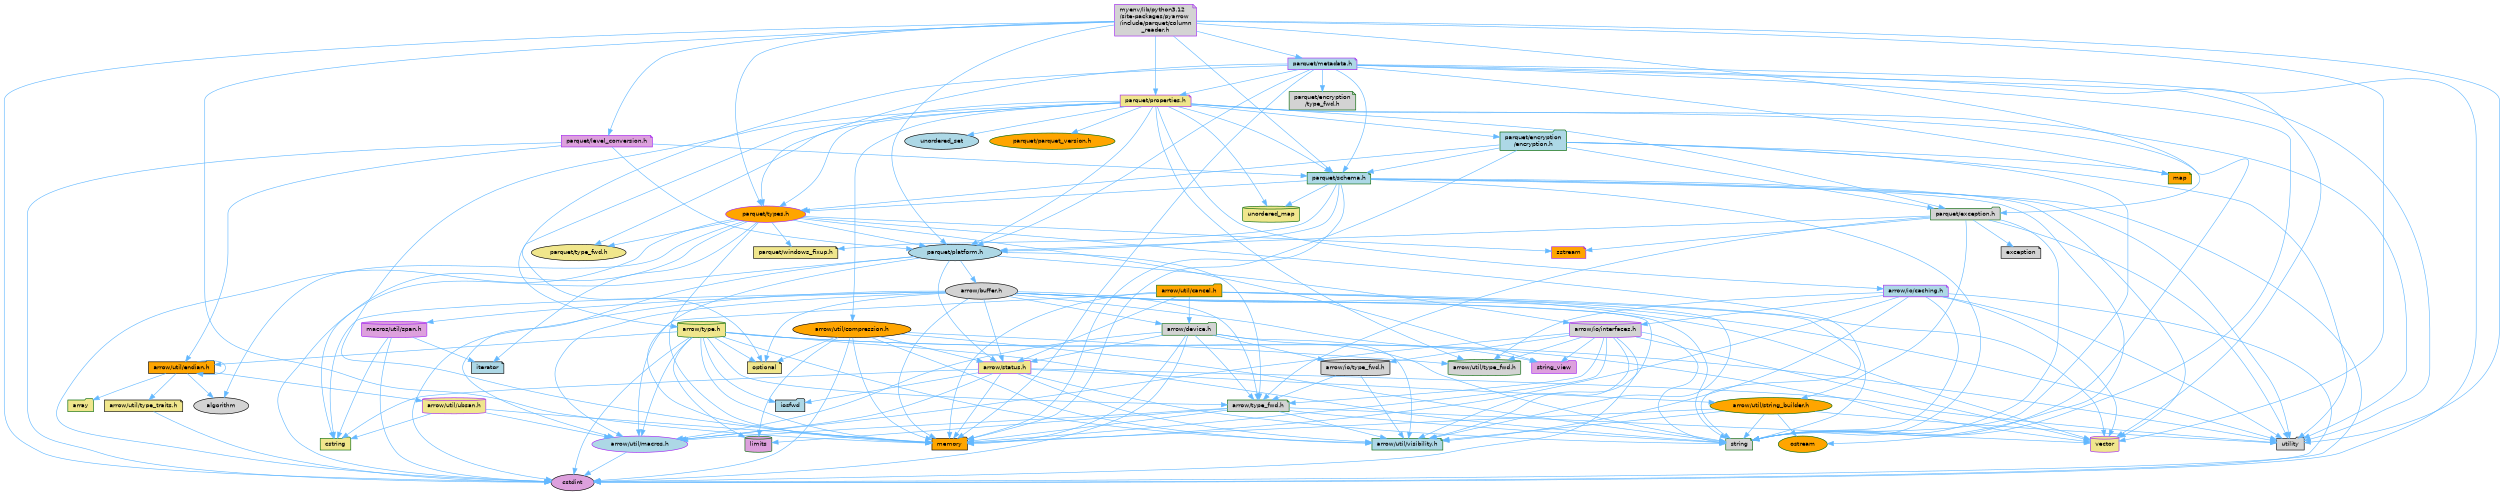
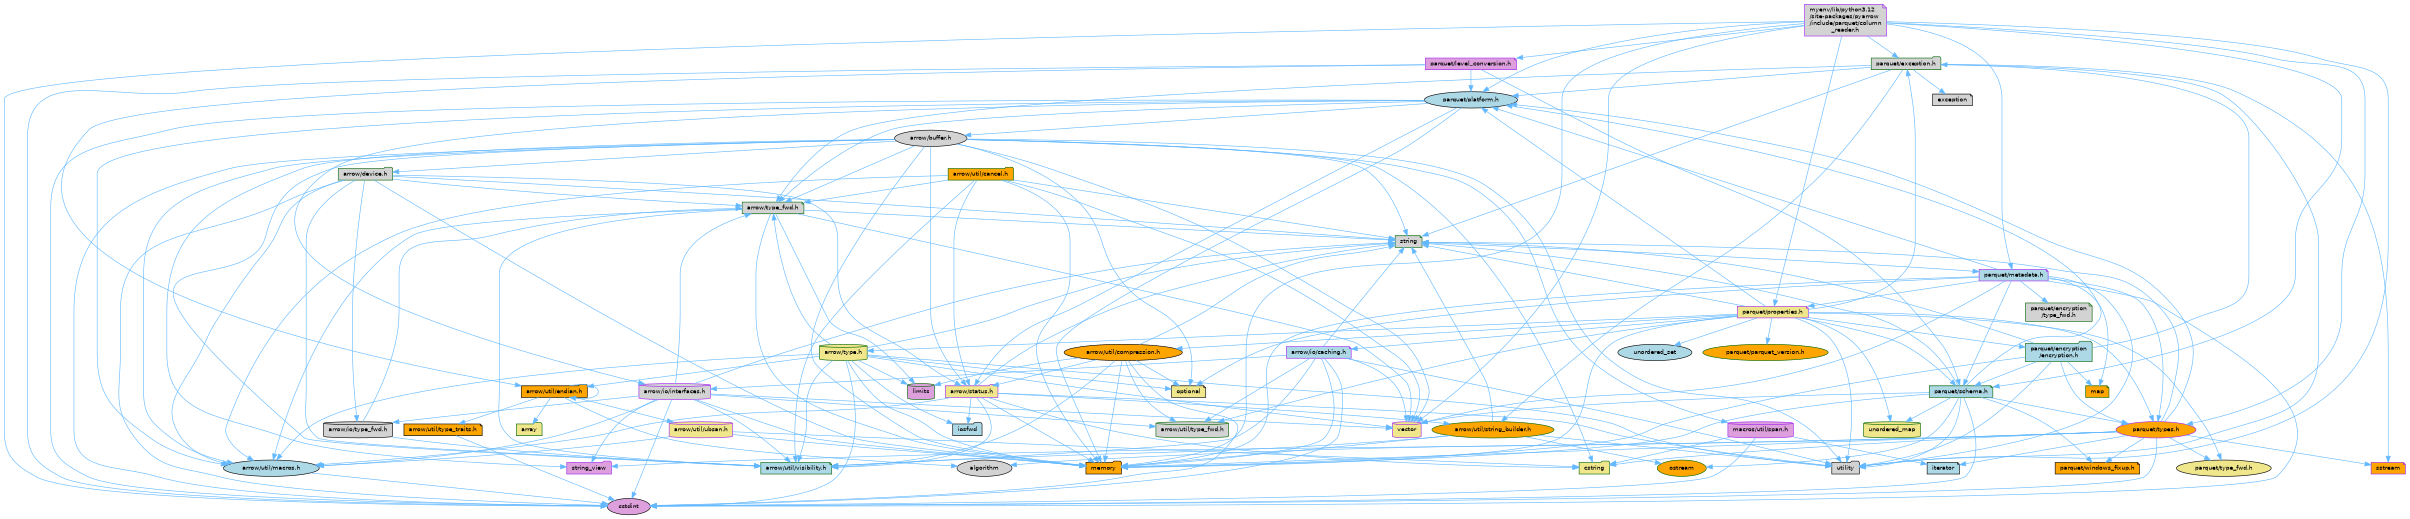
edge "parquet/metadata.h" -> "string": reversed
node "parquet/windows_fixup.h": fillcolor khaki -> orange
edge "arrow/util/cancel.h" -> "arrow/device.h": now "arrow/util/cancel.h" -> "arrow/type_fwd.h"
node "arrow/util/type_traits.h": fillcolor khaki -> orange
node "arrow/util/macros.h": color purple -> black
